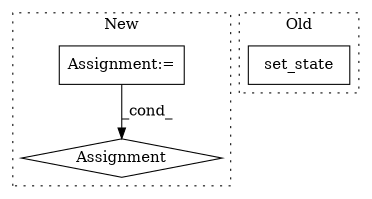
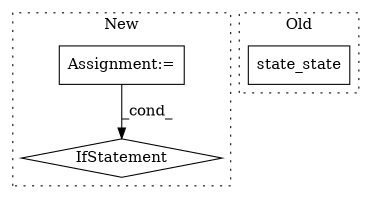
node "set_state": label "set_state" -> "state_state"
node "Assignment": label "Assignment" -> "IfStatement"
